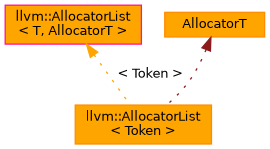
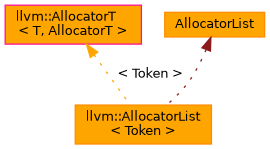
node "llvm::AllocatorList < T, AllocatorT >": label "llvm::AllocatorList < T, AllocatorT >" -> "llvm::AllocatorT < T, AllocatorT >"
node "AllocatorT": label "AllocatorT" -> "AllocatorList"
